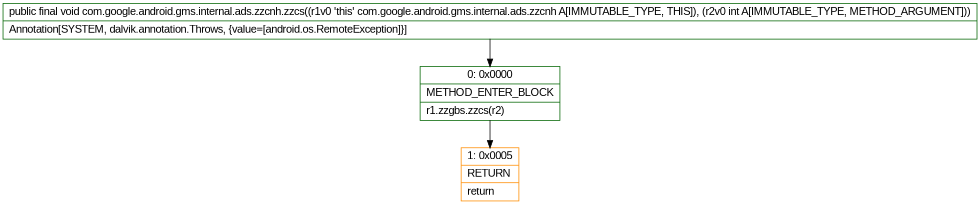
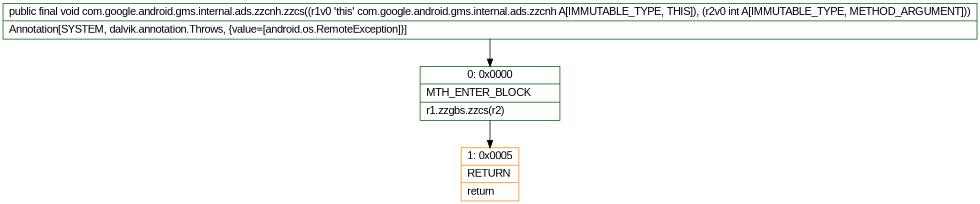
node "0: 0x0000": text "METHOD_ENTER_BLOCK" -> "MTH_ENTER_BLOCK"
